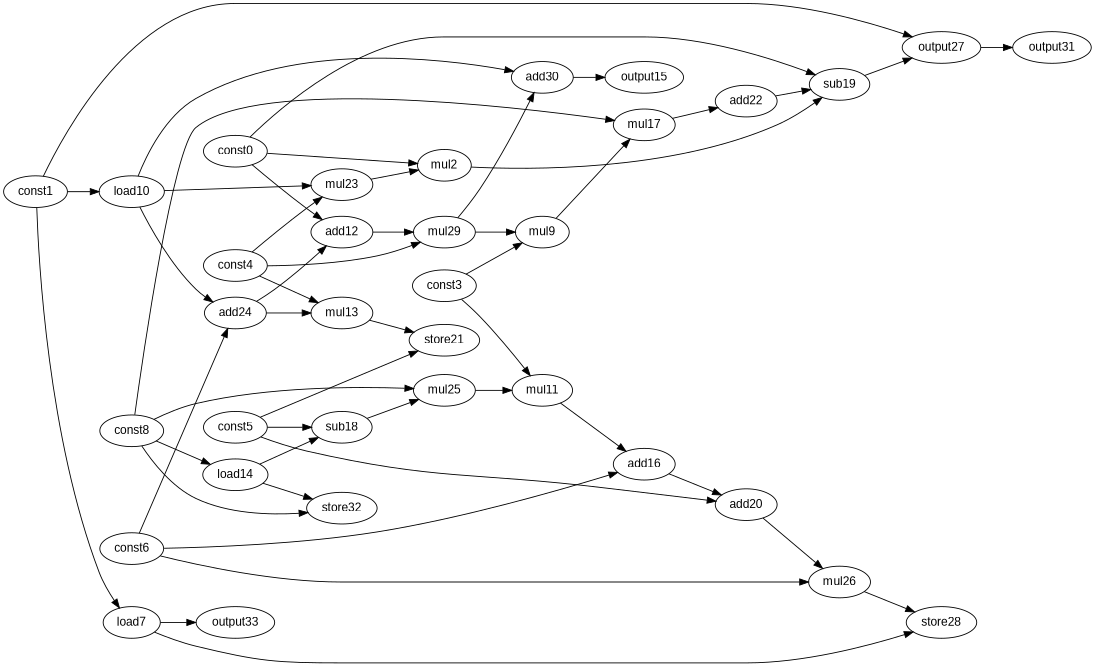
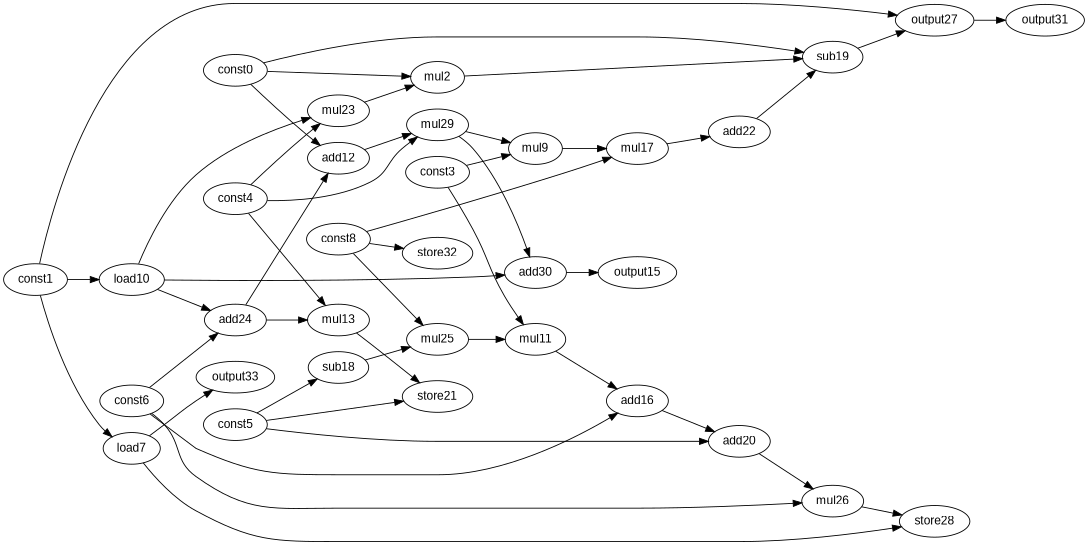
node "load14": removed
